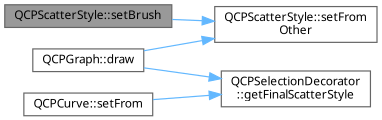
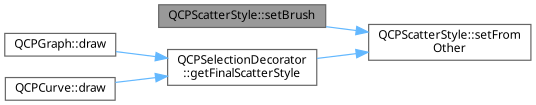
edge "QCPGraph::draw" -> "QCPScatterStyle::setFrom Other": now "QCPSelectionDecorator ::getFinalScatterStyle" -> "QCPScatterStyle::setFrom Other"
node "QCPCurve::setFrom": label "QCPCurve::setFrom" -> "QCPCurve::draw"
